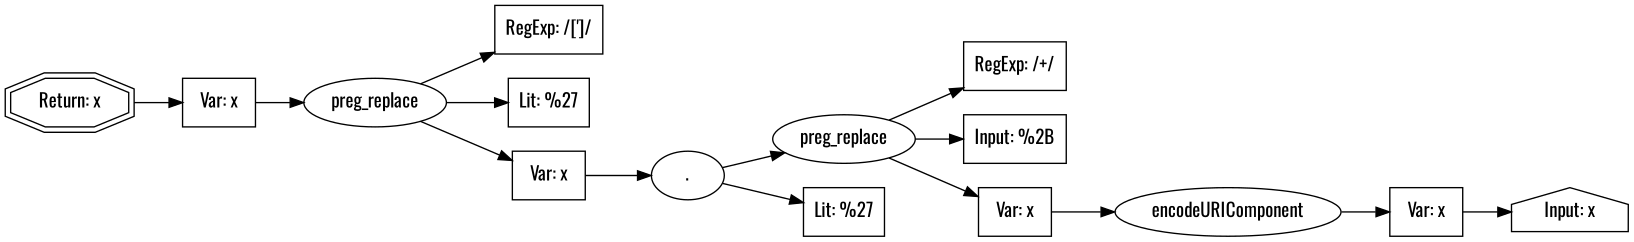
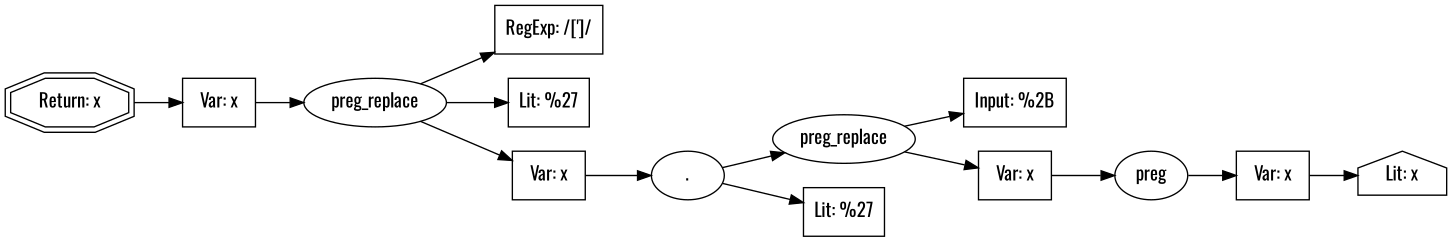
node "RegExp: /+/": removed
node "encodeURIComponent": label "encodeURIComponent" -> "preg"
node "Input: x": label "Input: x" -> "Lit: x"
